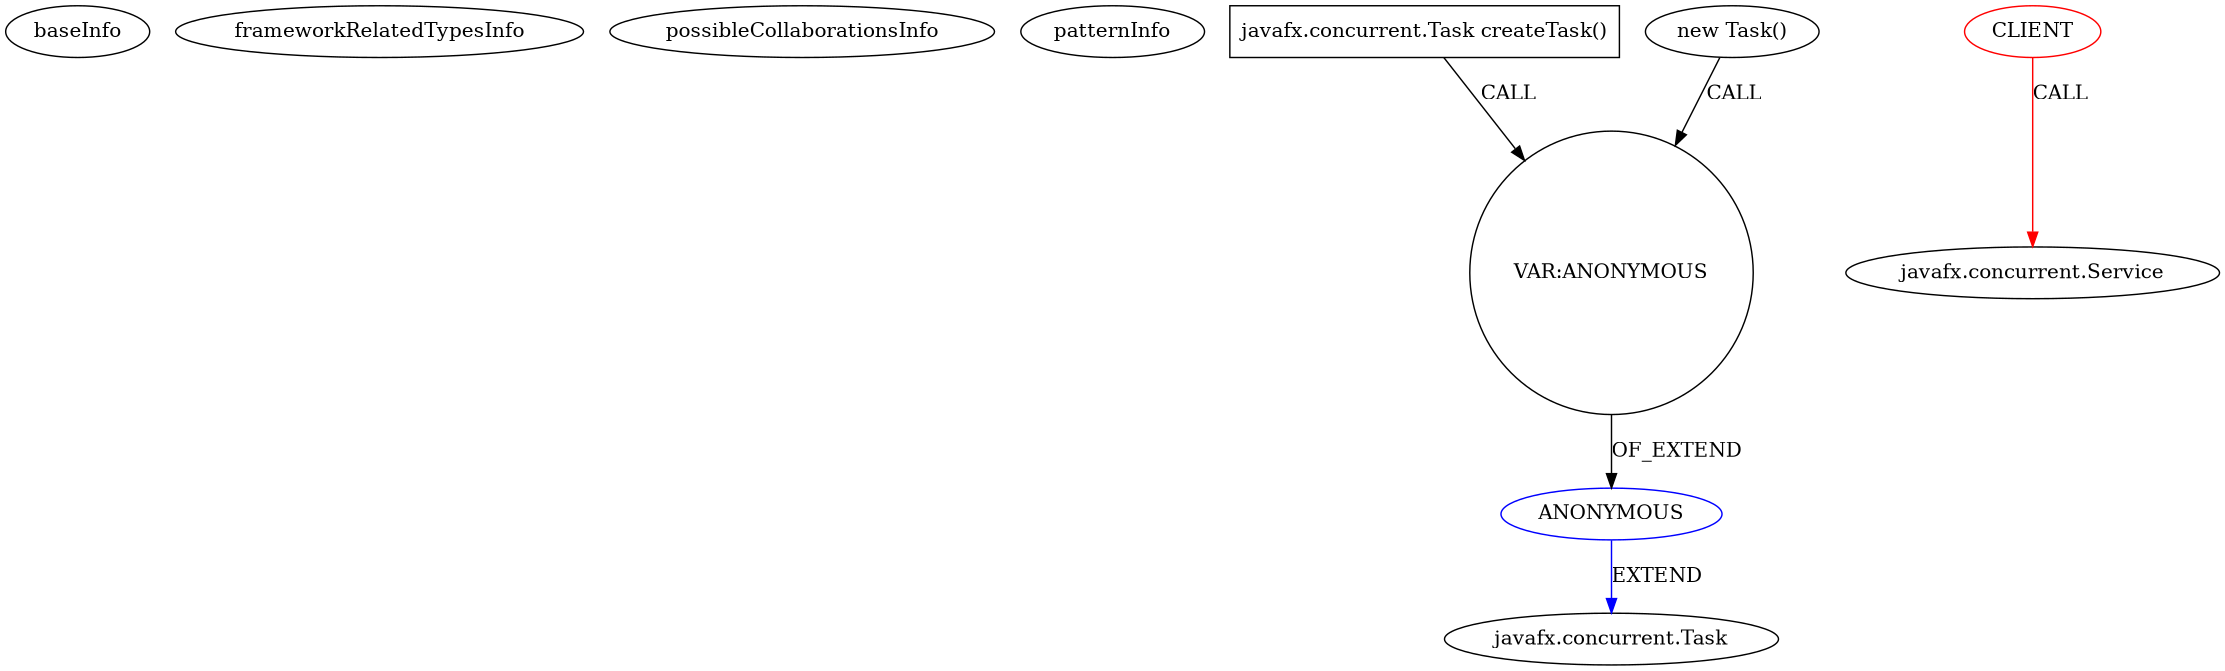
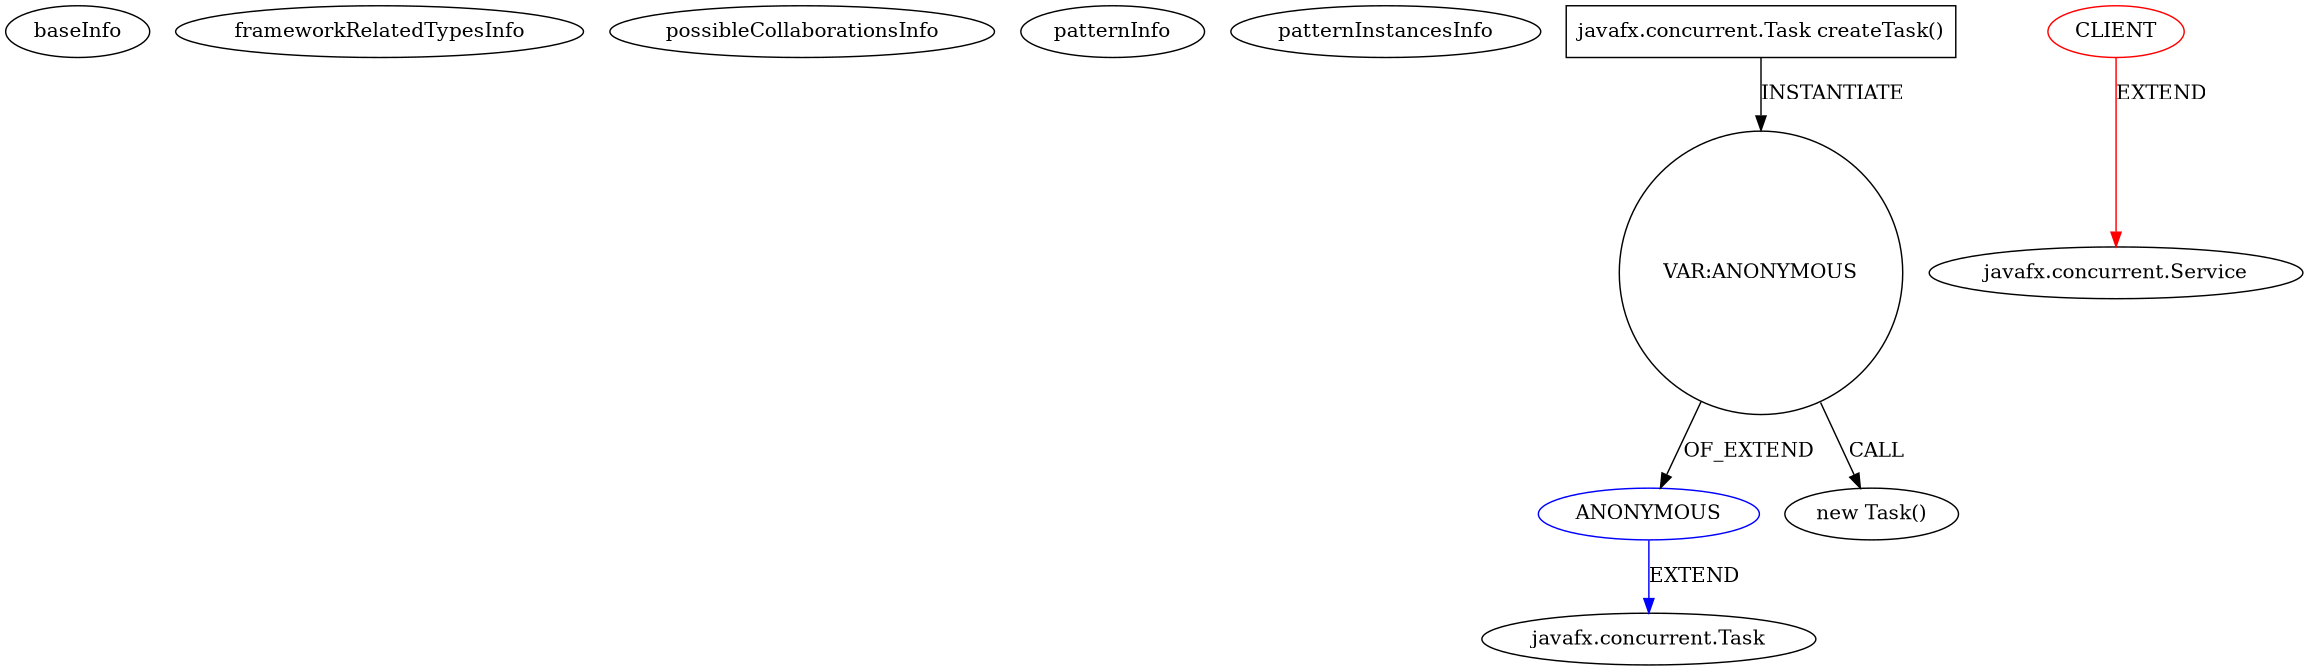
node "patternInstancesInfo": added
edge "javafx.concurrent.Task createTask()" -> "VAR:ANONYMOUS": label "CALL" -> "INSTANTIATE"
edge "CLIENT" -> "javafx.concurrent.Service": label "CALL" -> "EXTEND"
edge "new Task()" -> "VAR:ANONYMOUS": reversed
